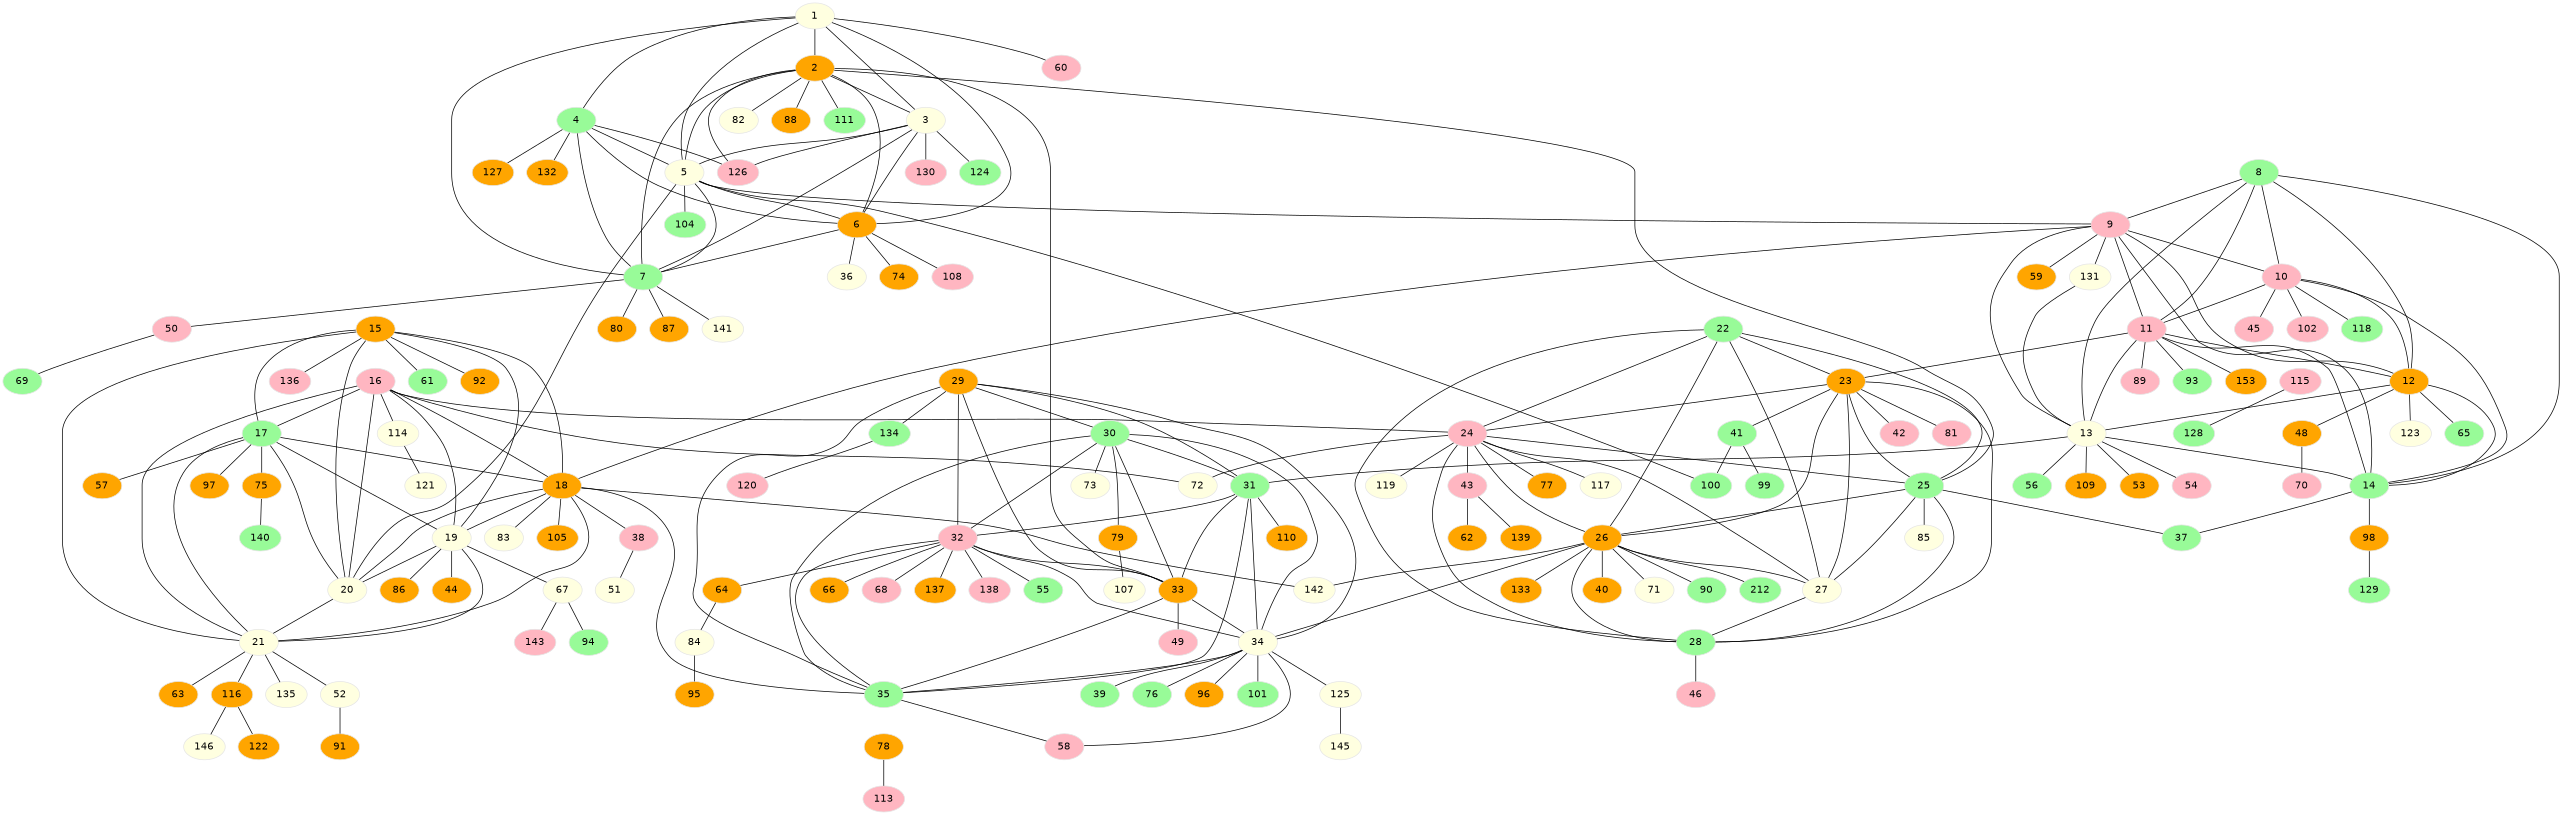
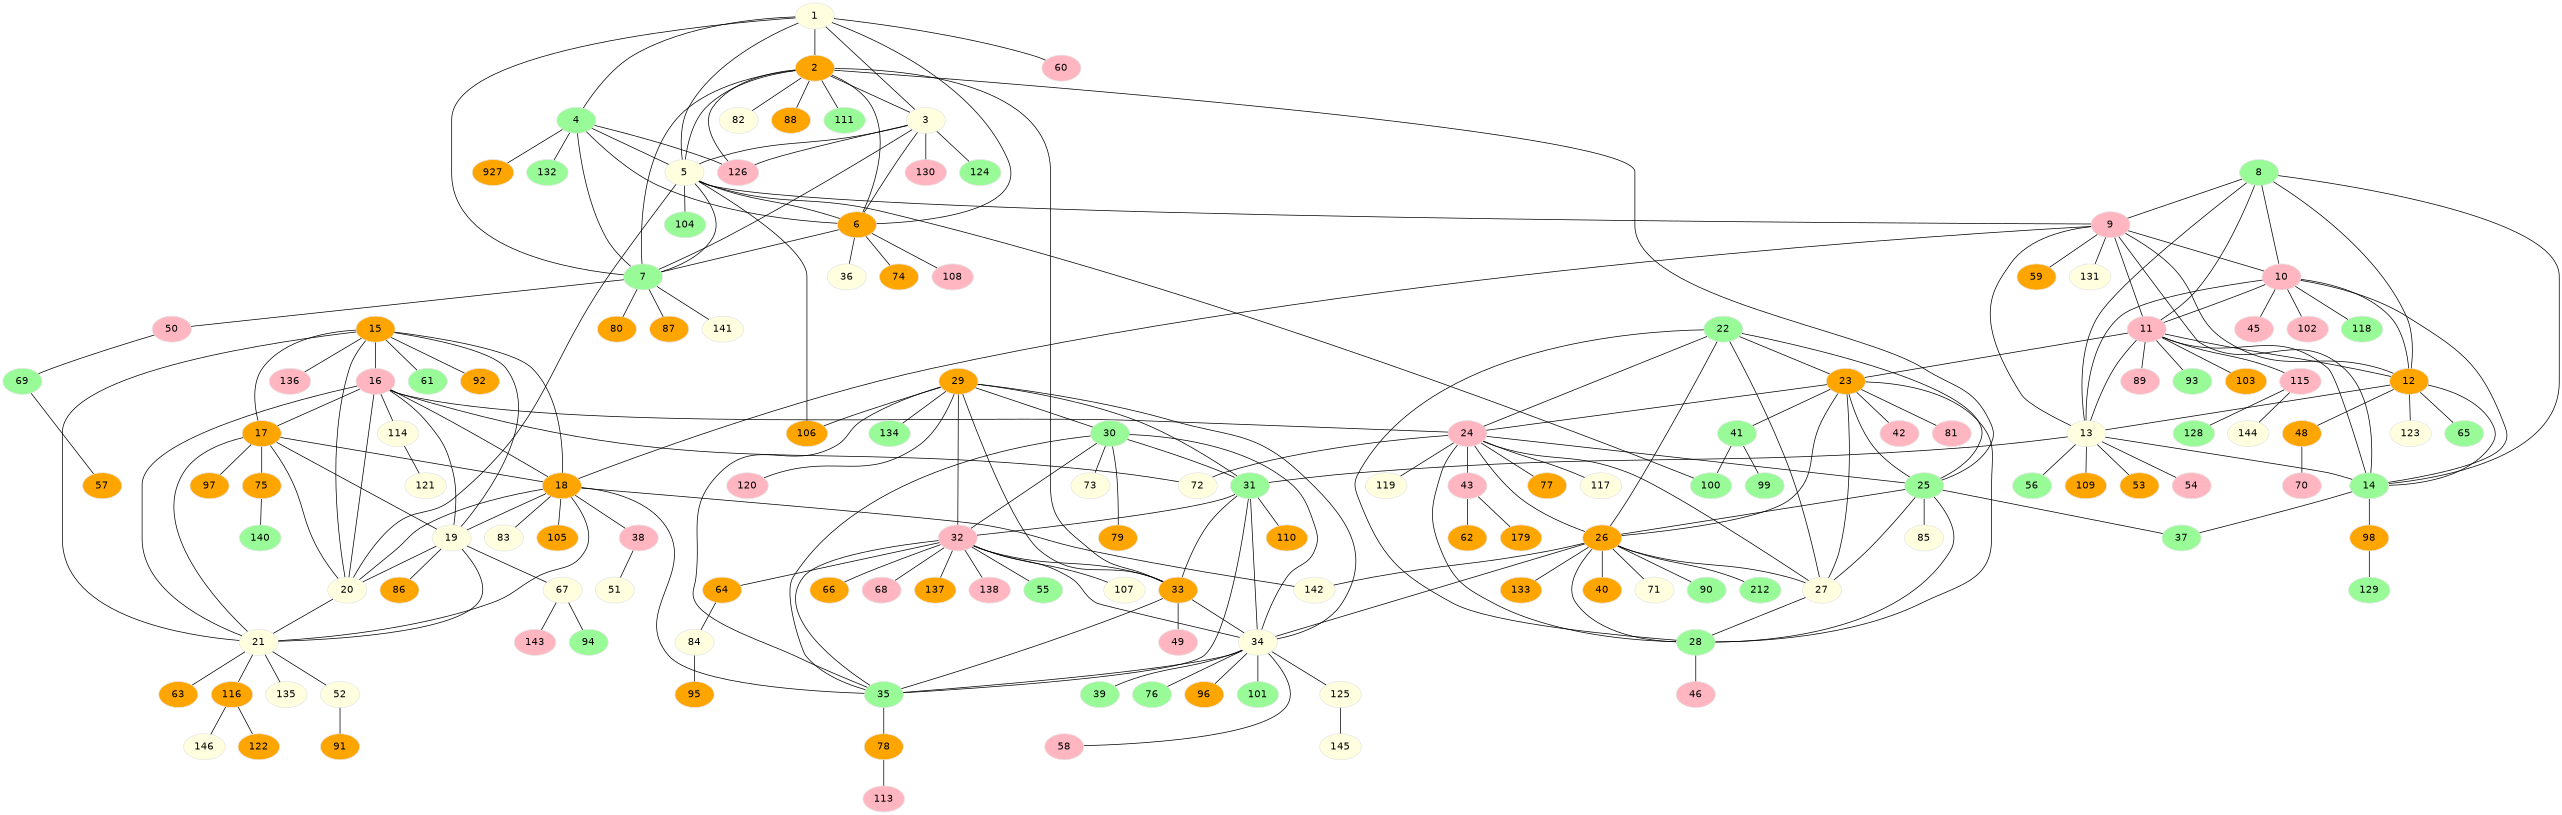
node "127": label "127" -> "927"
node "132": fillcolor orange -> palegreen
edge "15" -- "16": added
edge "131" -- "13": now "10" -- "13"
edge "11" -- "115": added
node "153": label "153" -> "103"
node "17": fillcolor palegreen -> orange
node "106": added
node "144": added
edge "17" -- "57": now "69" -- "57"
edge "134" -- "120": now "29" -- "120"
edge "30" -- "33": removed
node "139": label "139" -> "179"
edge "79" -- "107": now "32" -- "107"
node "44": removed
edge "35" -- "58": now "35" -- "78"
